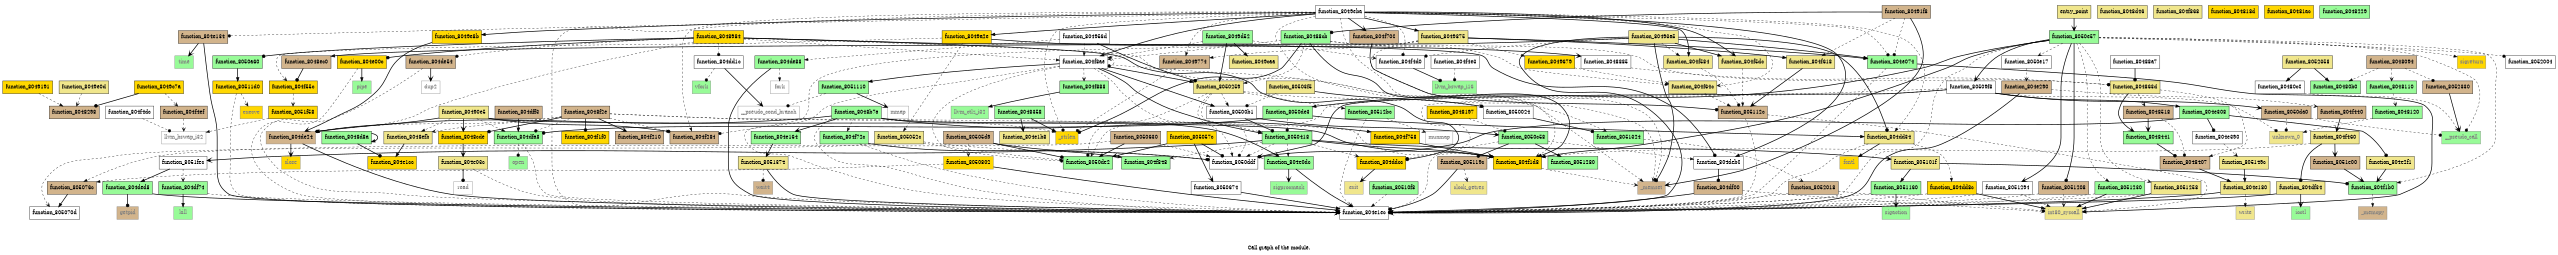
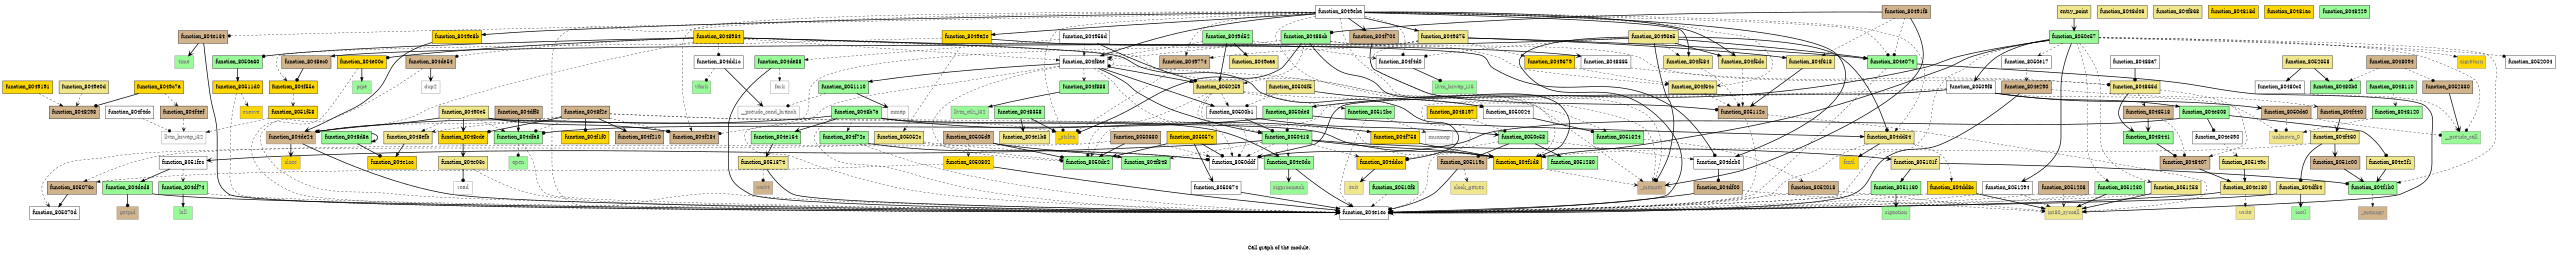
node "function_804f4e3": removed
edge "function_8048094" -> "function_8048110": removed
edge "function_8050e57" -> "function_8051208": removed
